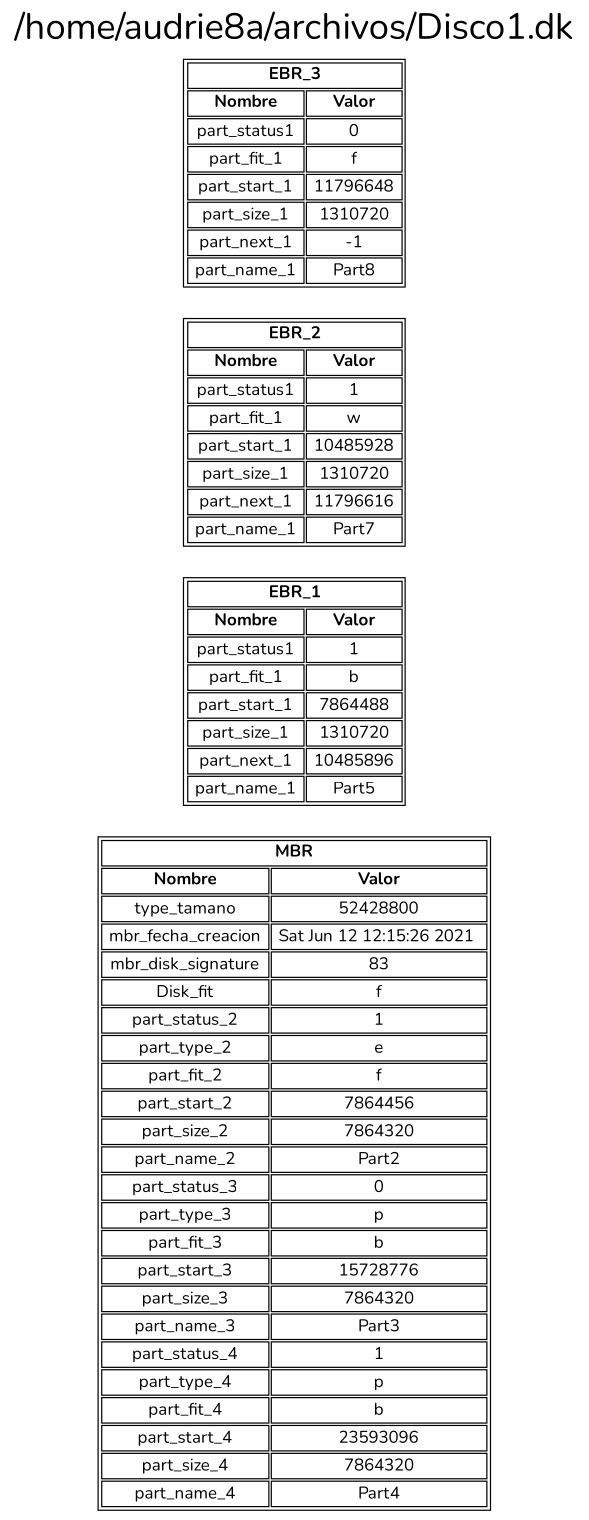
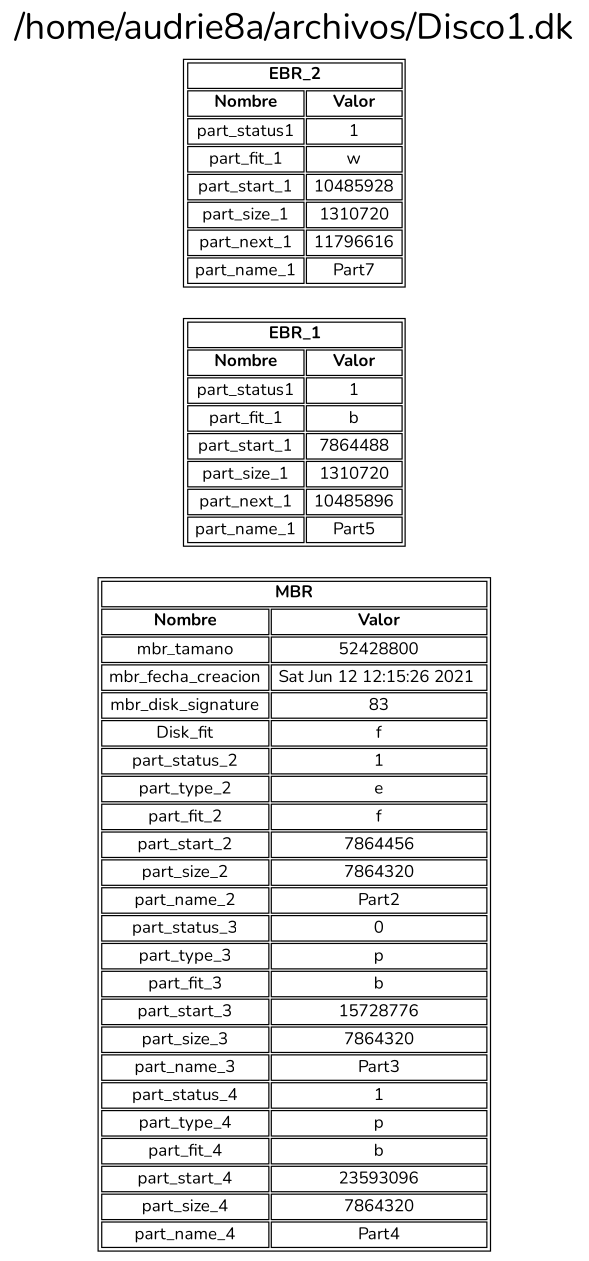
node "EBR_3": removed
node "MBR": text "type_tamano" -> "mbr_tamano"
